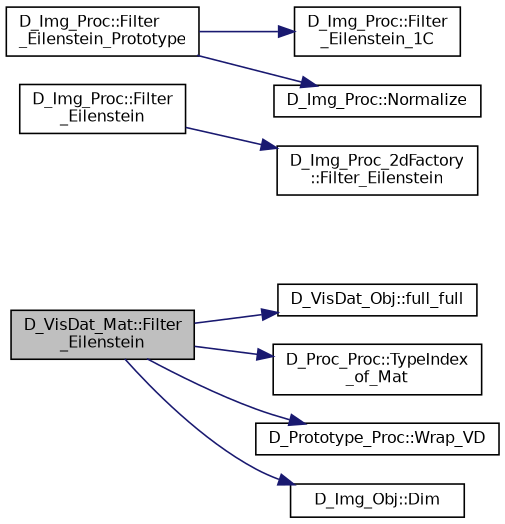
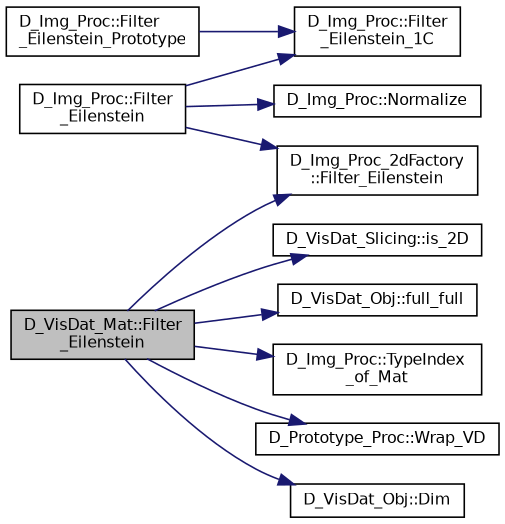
edge "D_Img_Proc::Filter _Eilenstein_Prototype" -> "D_Img_Proc::Normalize": now "D_Img_Proc::Filter _Eilenstein" -> "D_Img_Proc::Normalize"
edge "D_Img_Proc::Filter _Eilenstein" -> "D_Img_Proc::Filter _Eilenstein_1C": added
node "D_VisDat_Slicing::is_2D": added
edge "D_VisDat_Mat::Filter _Eilenstein" -> "D_Img_Proc_2dFactory ::Filter_Eilenstein": added
node "D_Proc_Proc::TypeIndex _of_Mat": label "D_Proc_Proc::TypeIndex _of_Mat" -> "D_Img_Proc::TypeIndex _of_Mat"
node "D_Img_Obj::Dim": label "D_Img_Obj::Dim" -> "D_VisDat_Obj::Dim"
